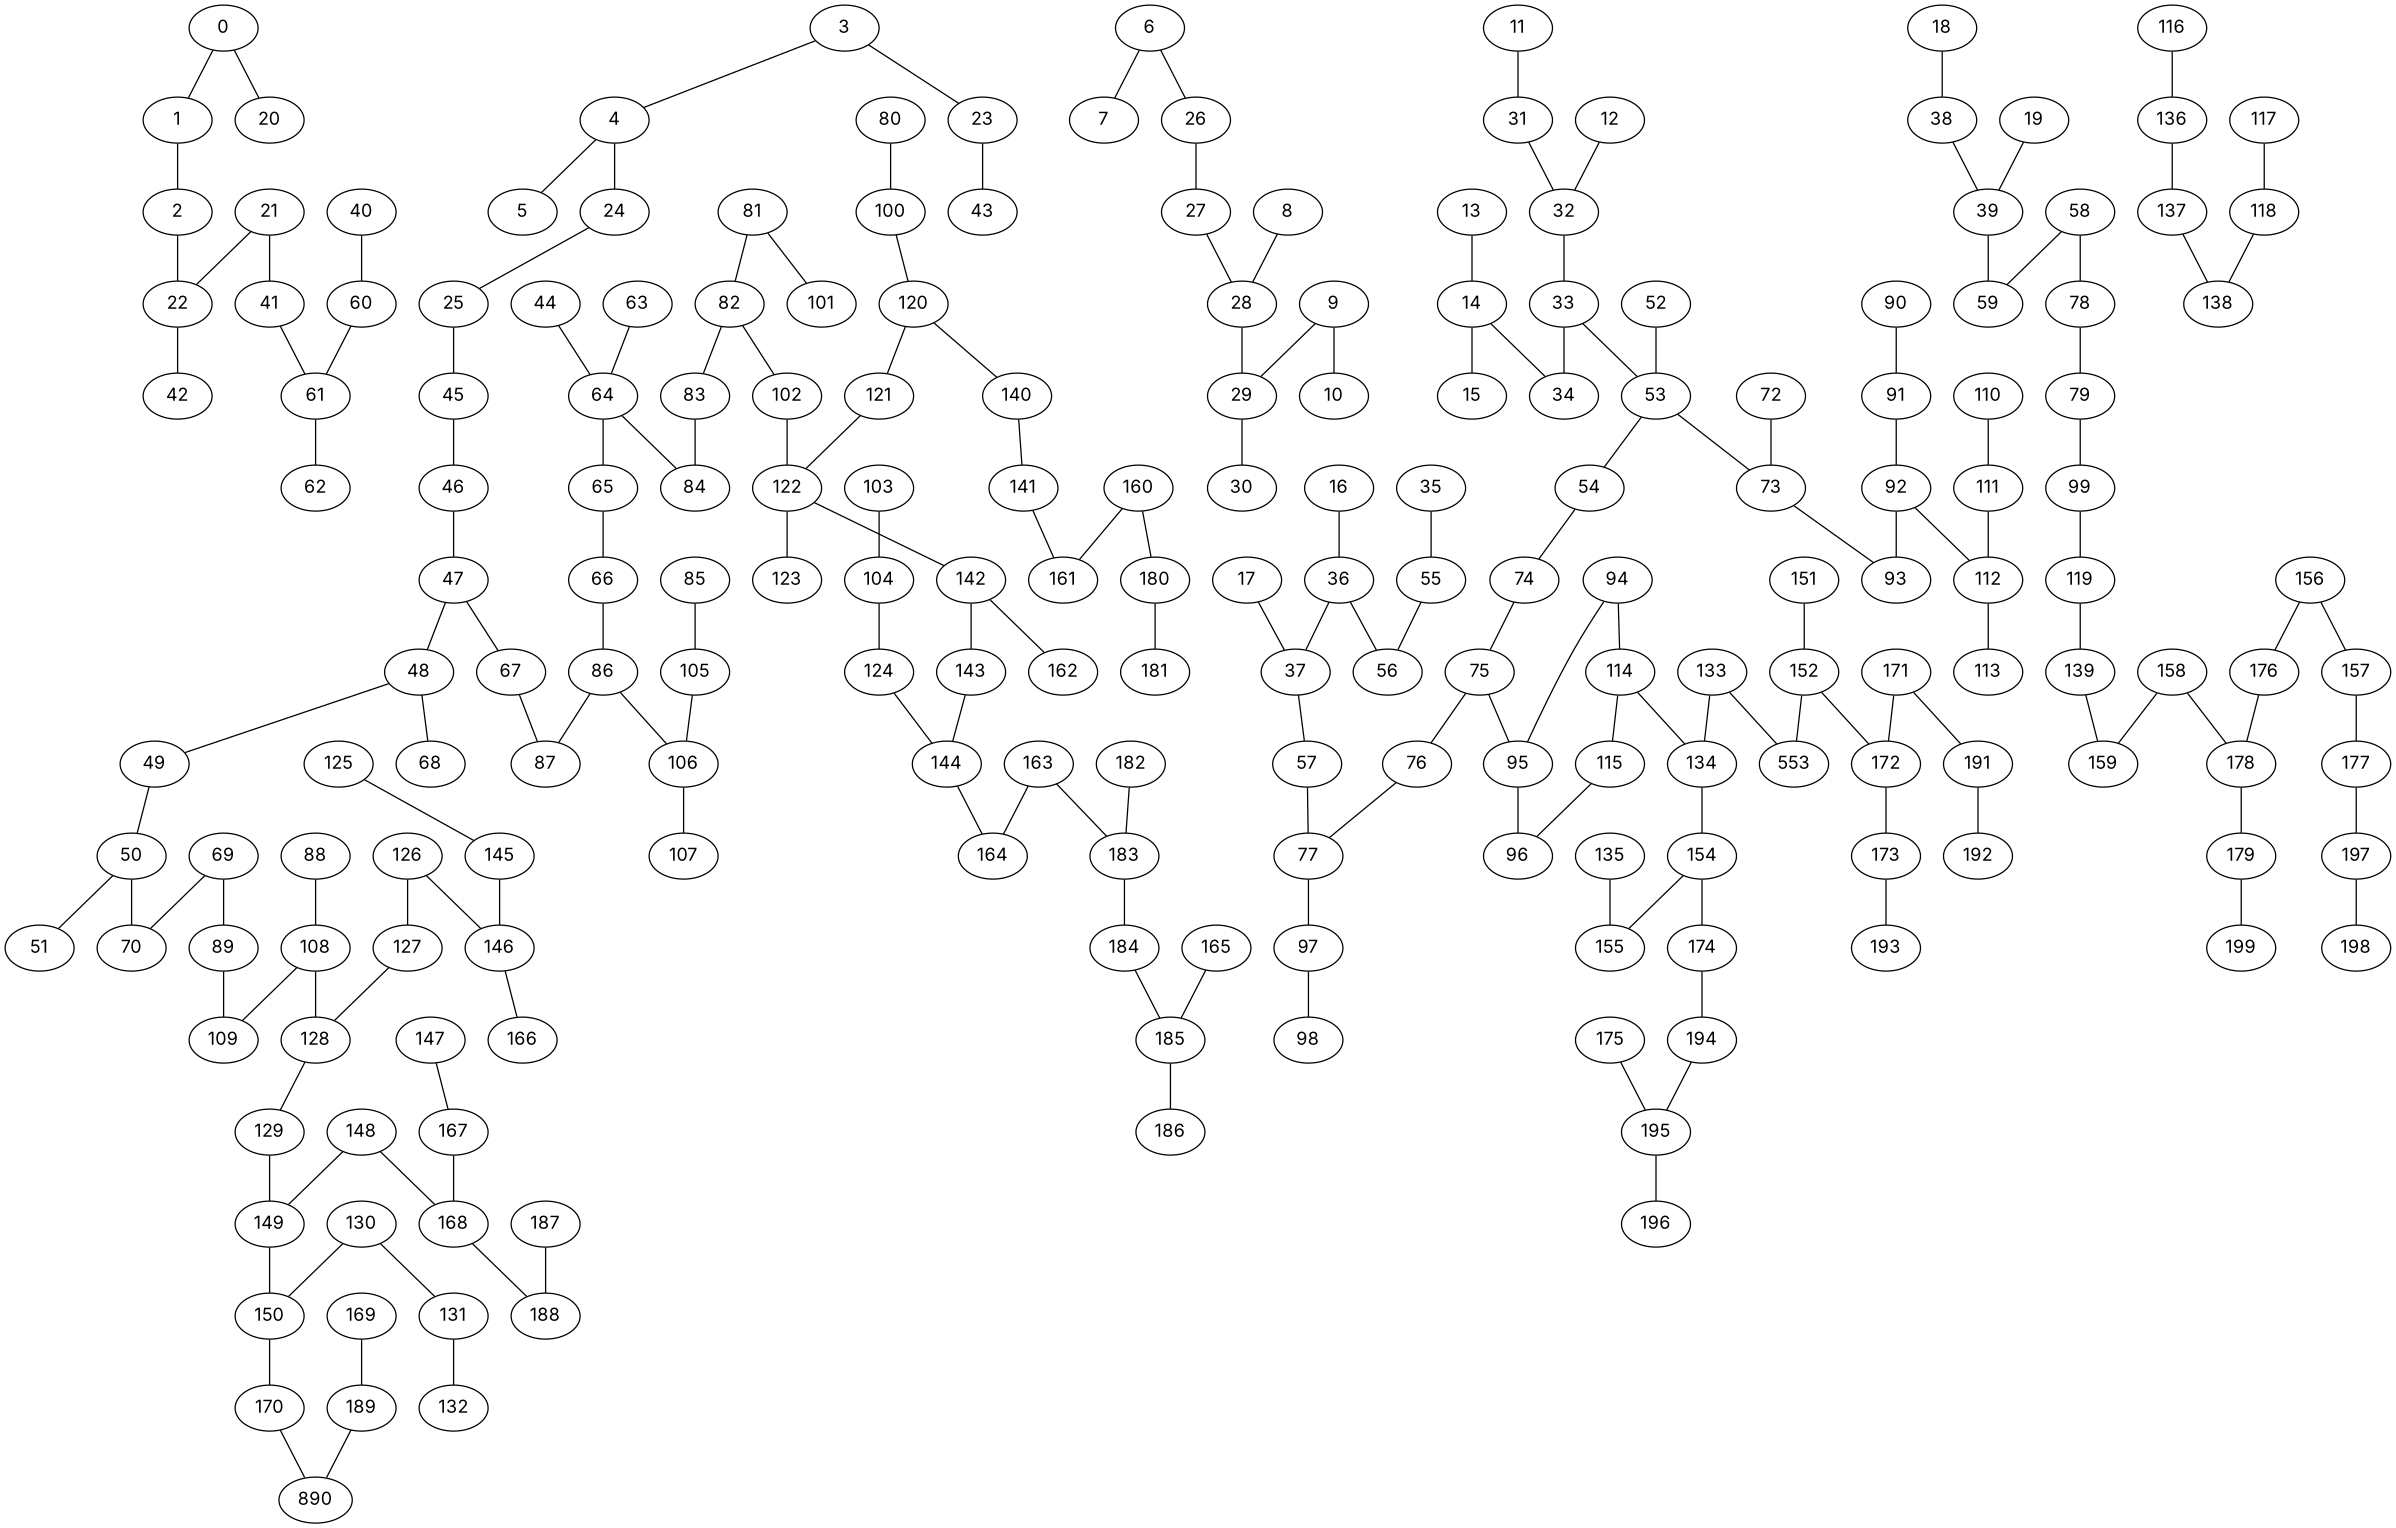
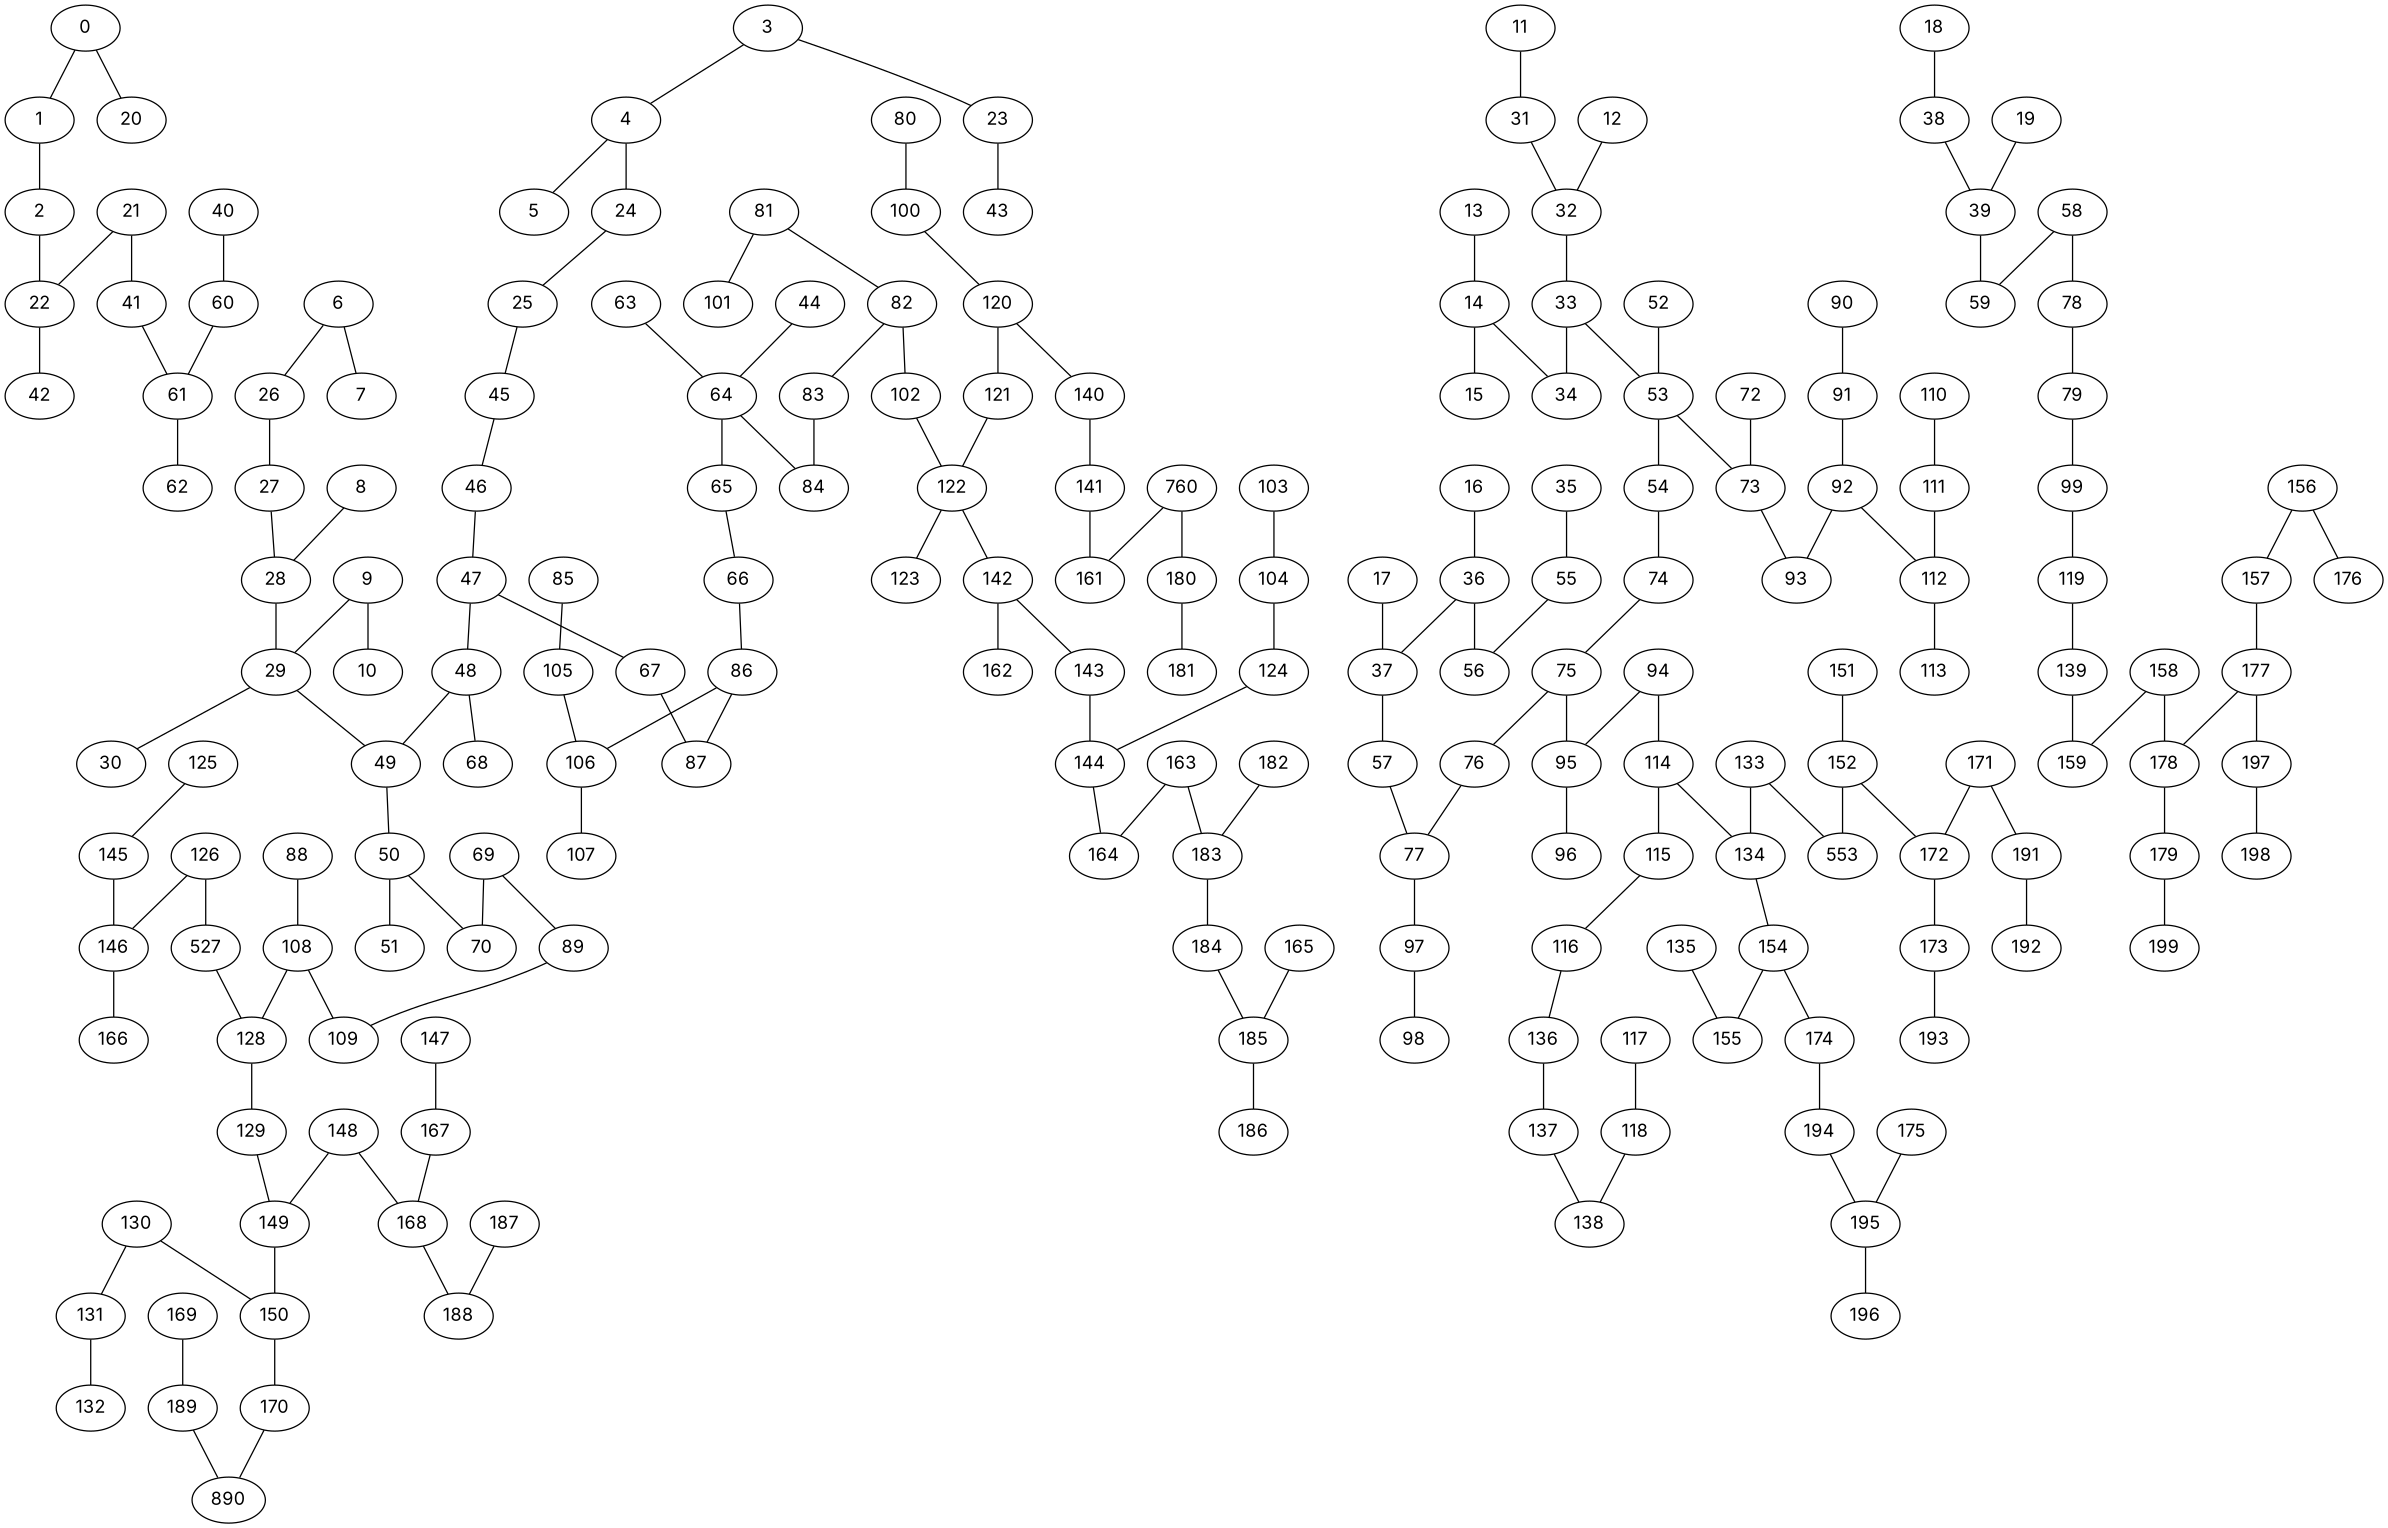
node "160": label "160" -> "760"
edge "29" -- "49": added
edge "176" -- "178": now "177" -- "178"
edge "115" -- "96": now "115" -- "116"
node "127": label "127" -> "527"
